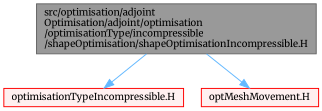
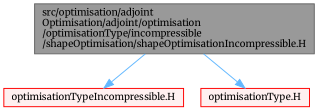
node "optMeshMovement.H": label "optMeshMovement.H" -> "optimisationType.H"
